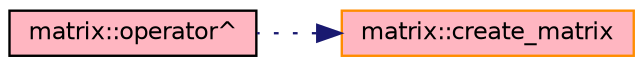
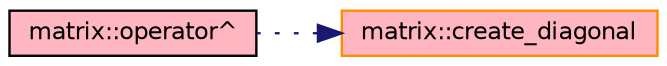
node "matrix::create_matrix": label "matrix::create_matrix" -> "matrix::create_diagonal"
